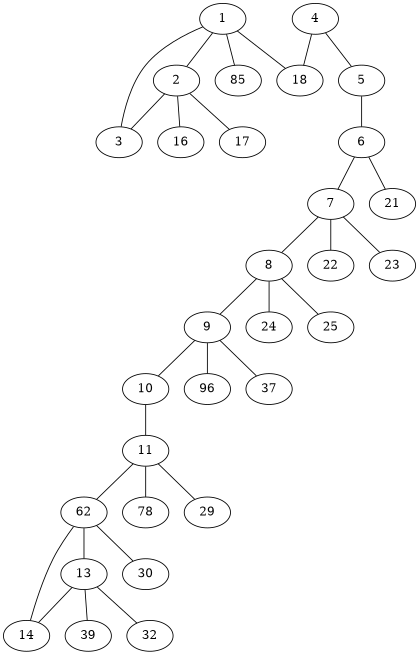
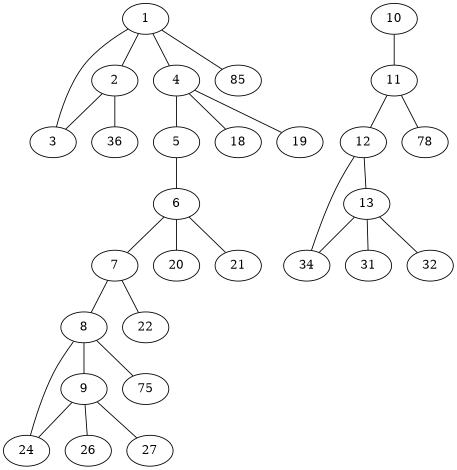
edge "1" -- "18": now "1" -- "4"
node "16": label "16" -> "36"
node "17": removed
node "19": added
node "20": added
node "23": removed
node "25": label "25" -> "75"
edge "9" -- "10": now "9" -- "24"
node "96": label "96" -> "26"
node "37": label "37" -> "27"
node "62": label "62" -> "12"
node "29": removed
node "30": removed
node "14": label "14" -> "34"
node "39": label "39" -> "31"
